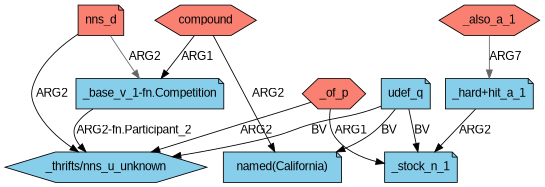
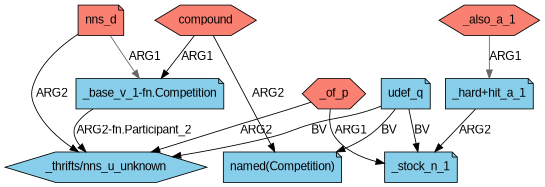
edge "nns_d" -> "_base_v_1-fn.Competition": label "ARG2" -> "ARG1"
edge "_also_a_1" -> "_hard+hit_a_1": label "ARG7" -> "ARG1"
node "named(California)": label "named(California)" -> "named(Competition)"
